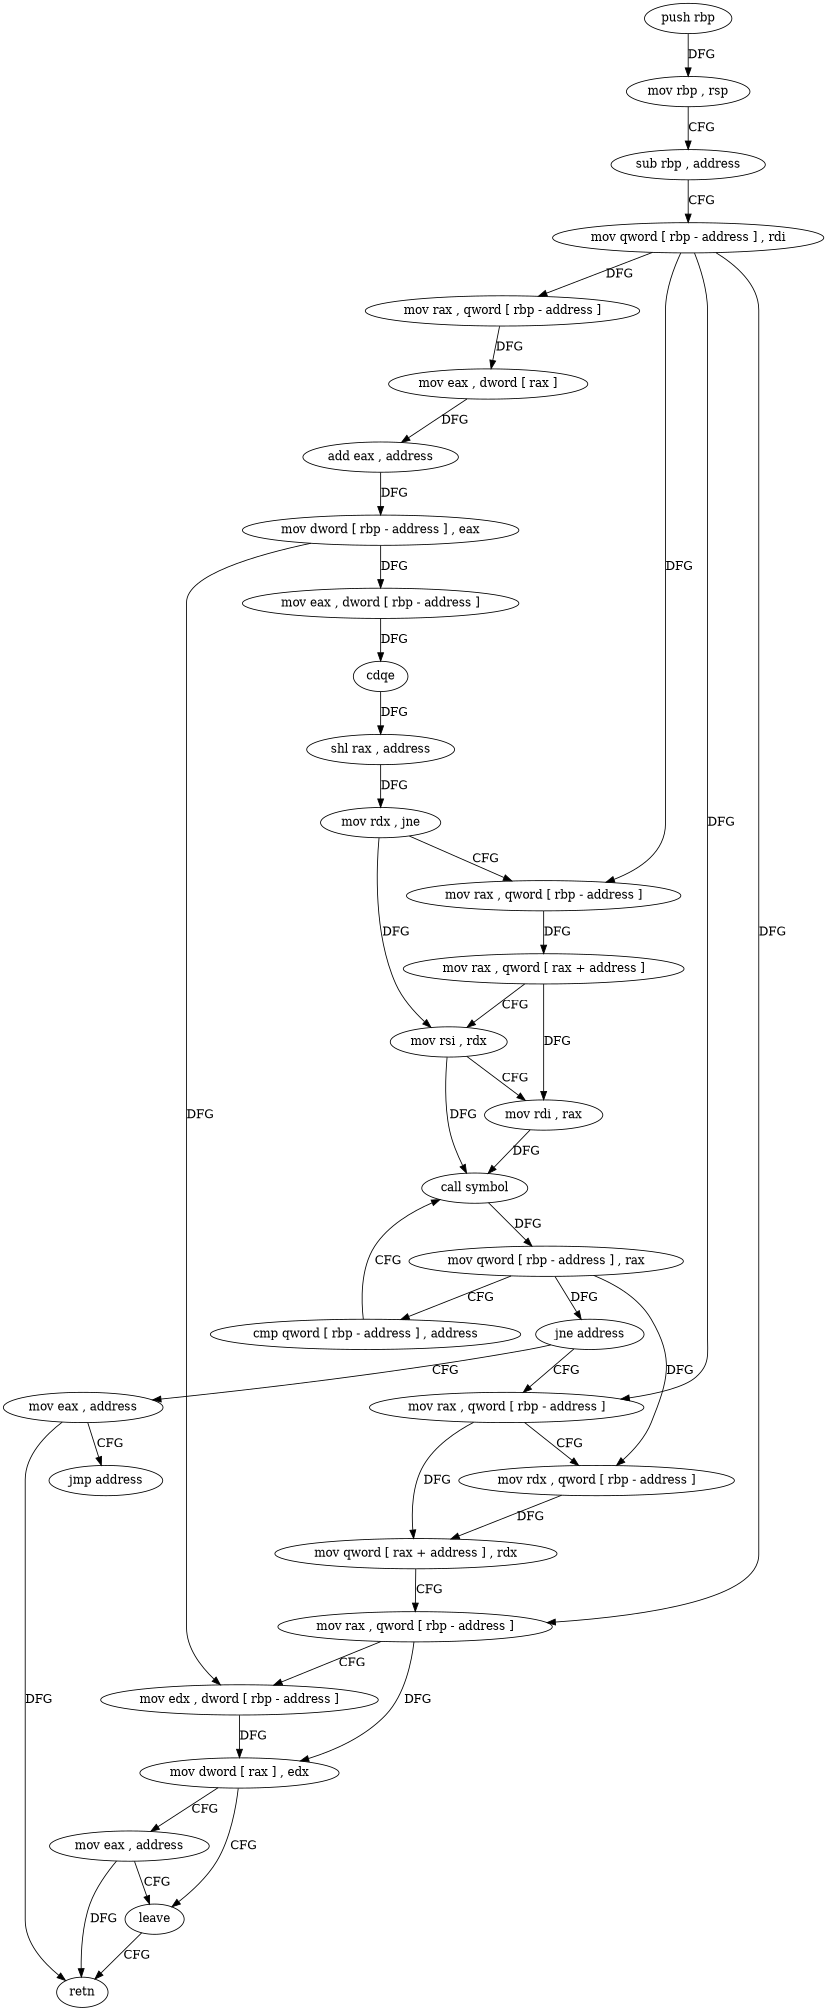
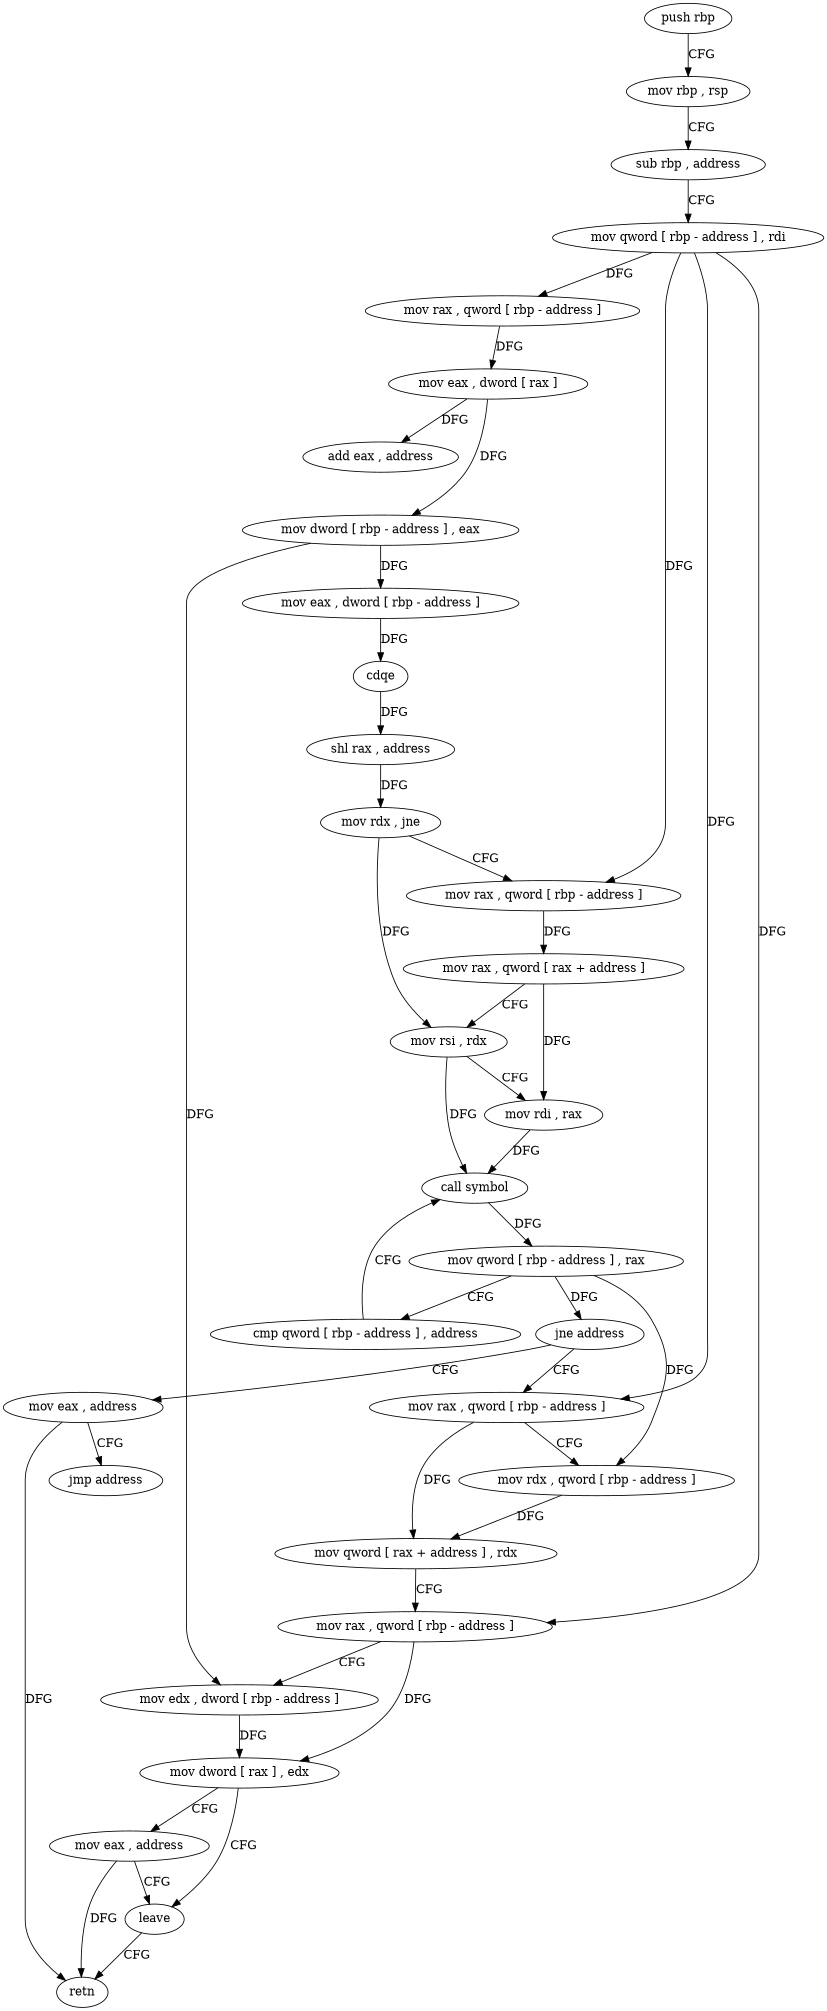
edge "push rbp" -> "mov rbp , rsp": label "DFG" -> "CFG"
edge "add eax , address" -> "mov dword [ rbp - address ] , eax": now "mov eax , dword [ rax ]" -> "mov dword [ rbp - address ] , eax"
